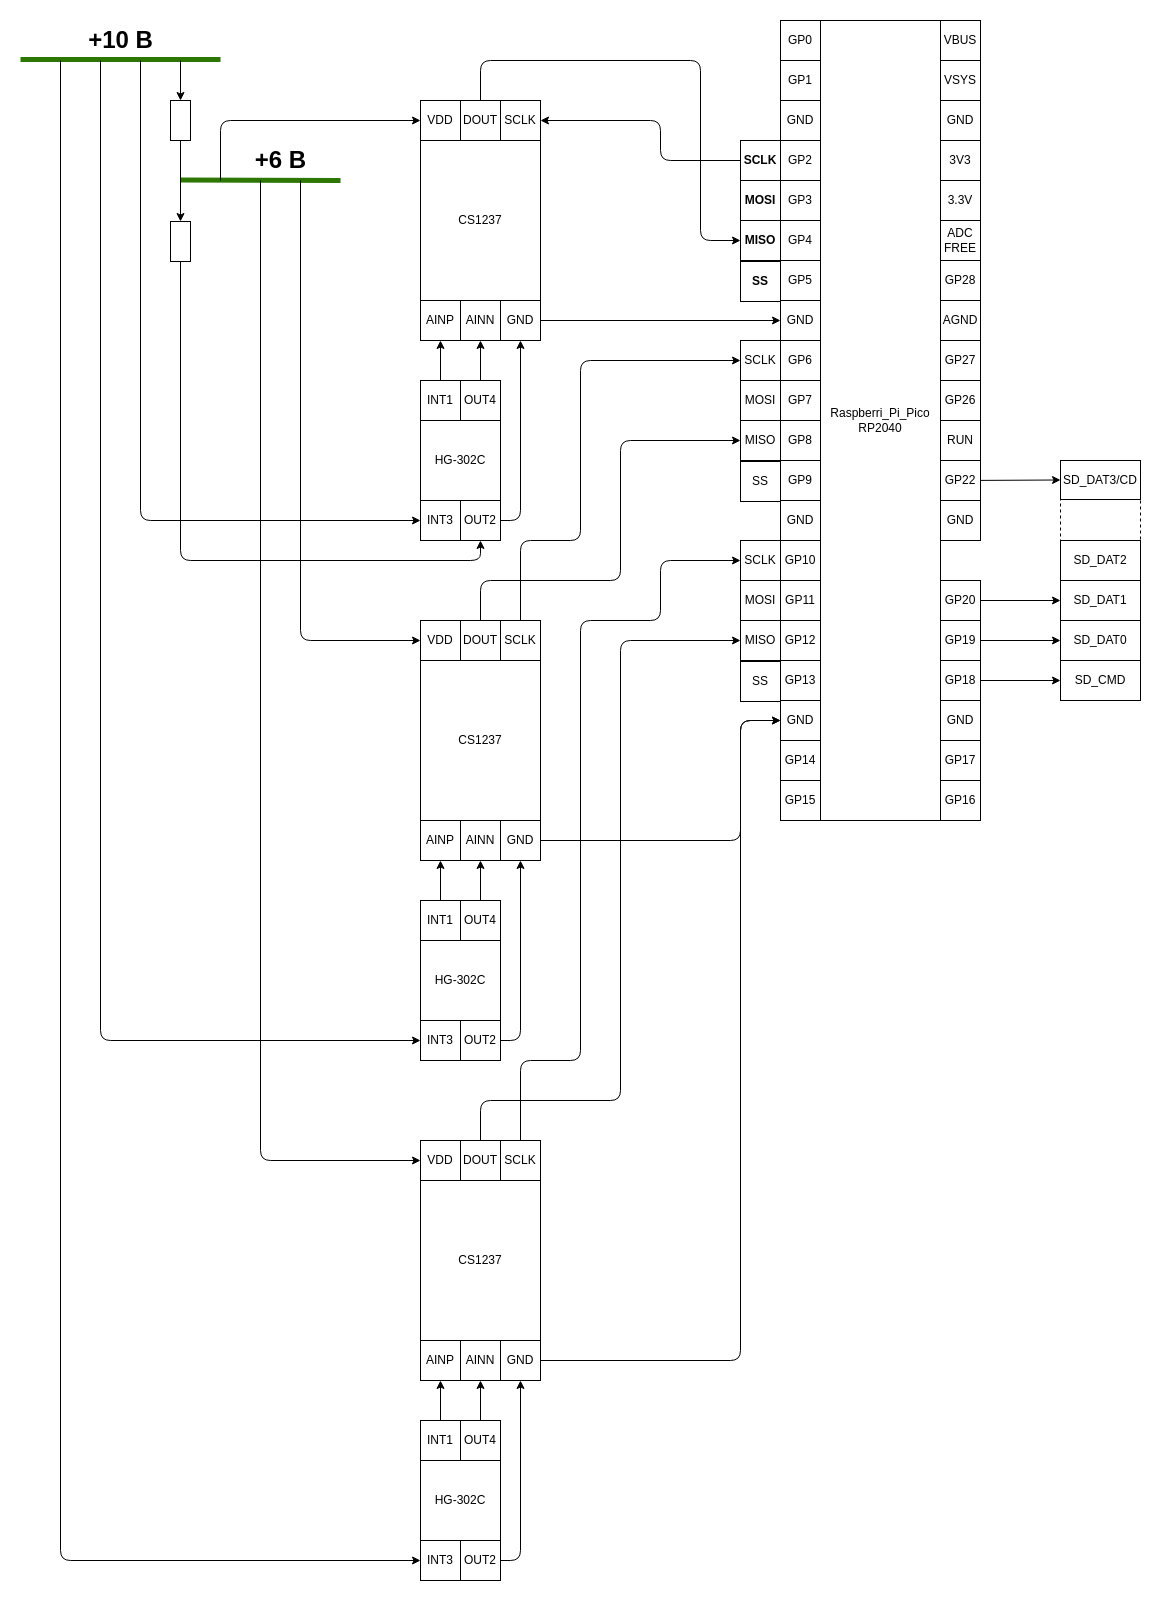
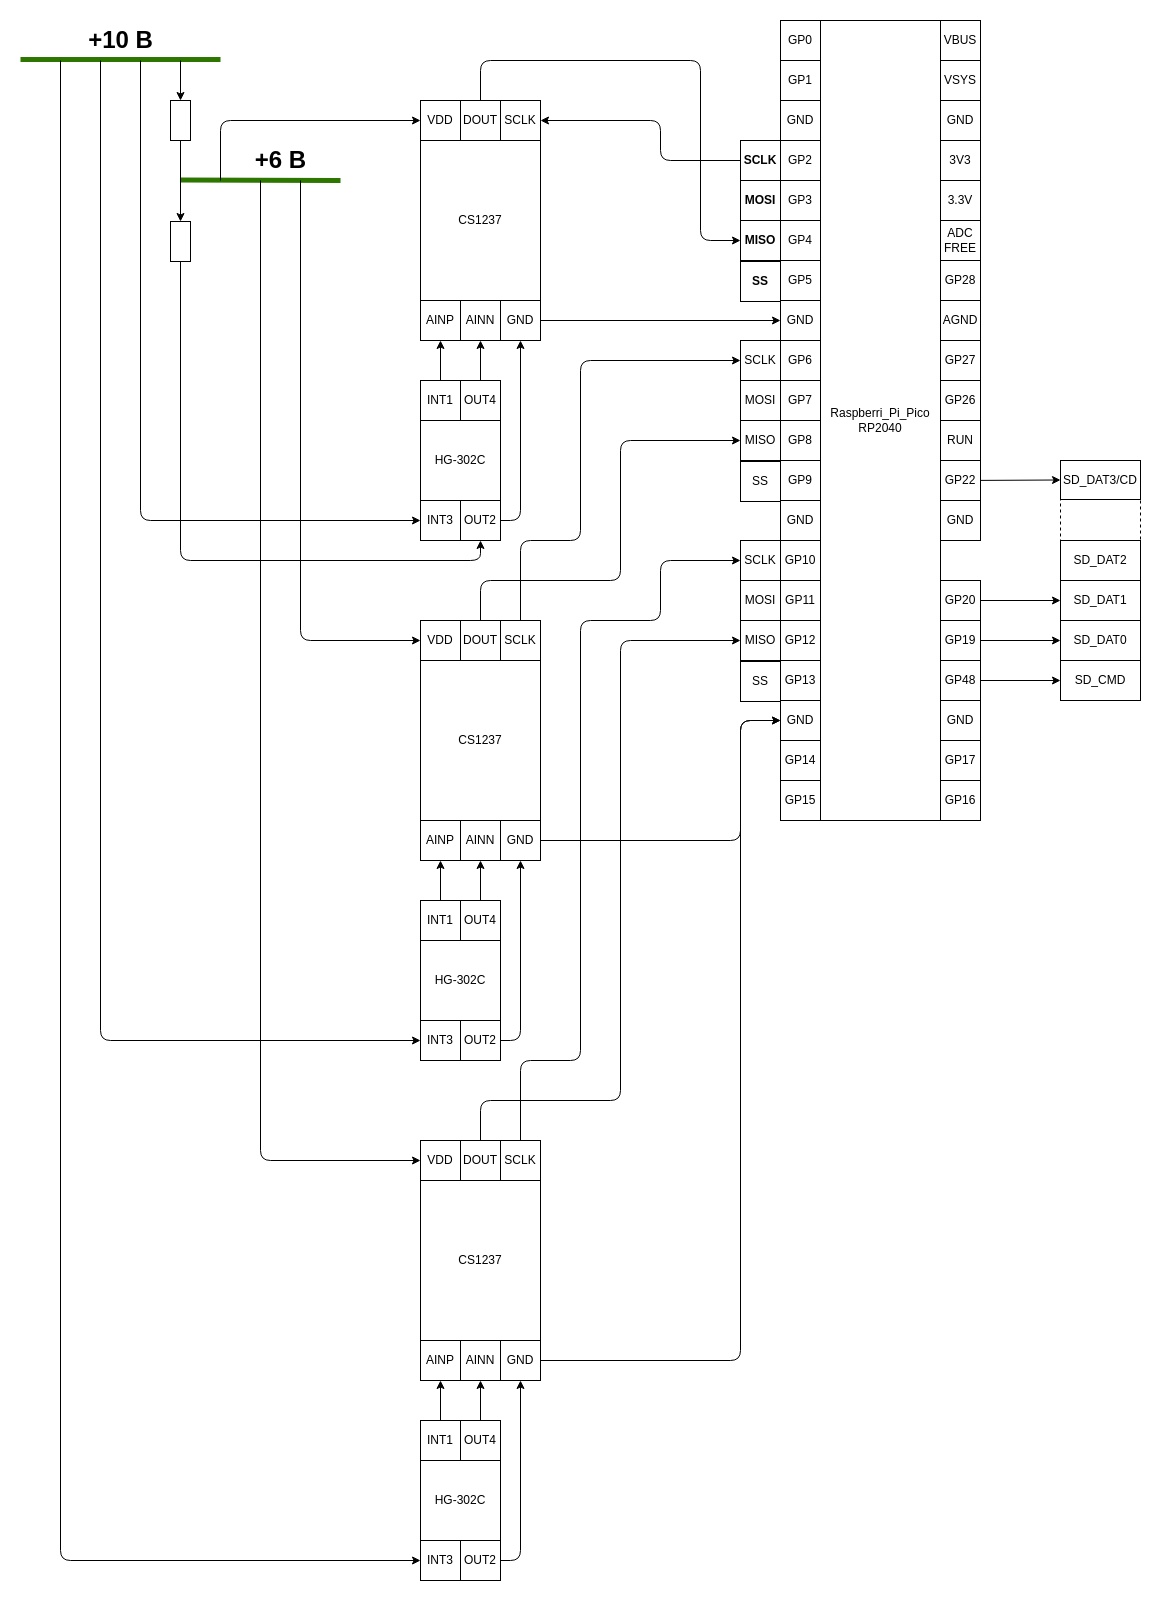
node "GP18": label "GP18" -> "GP48"
